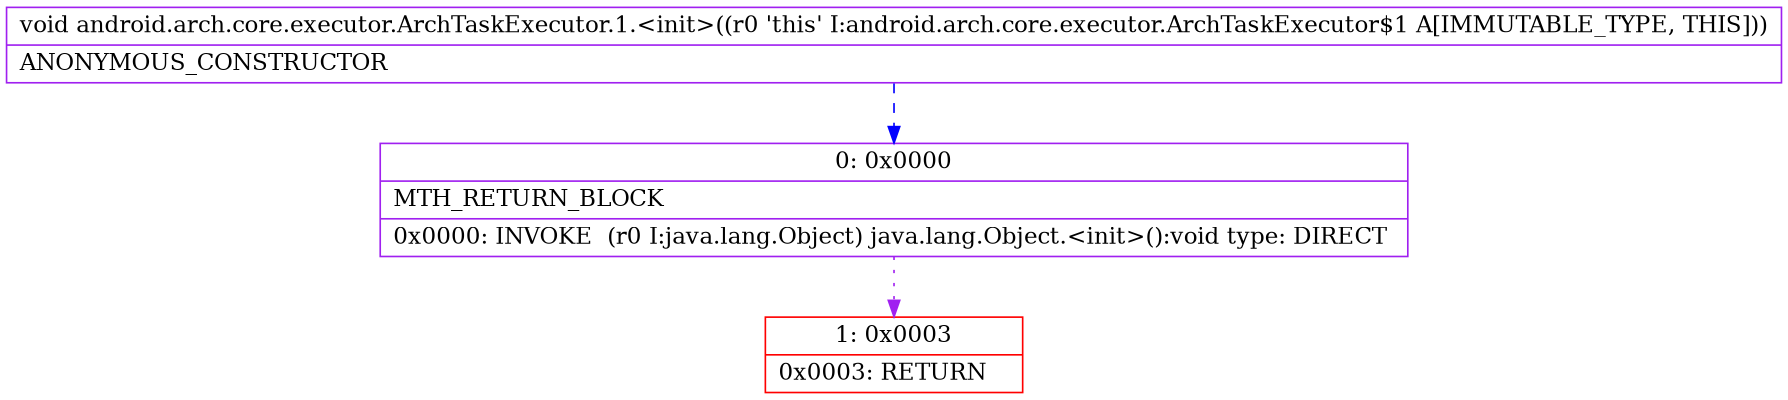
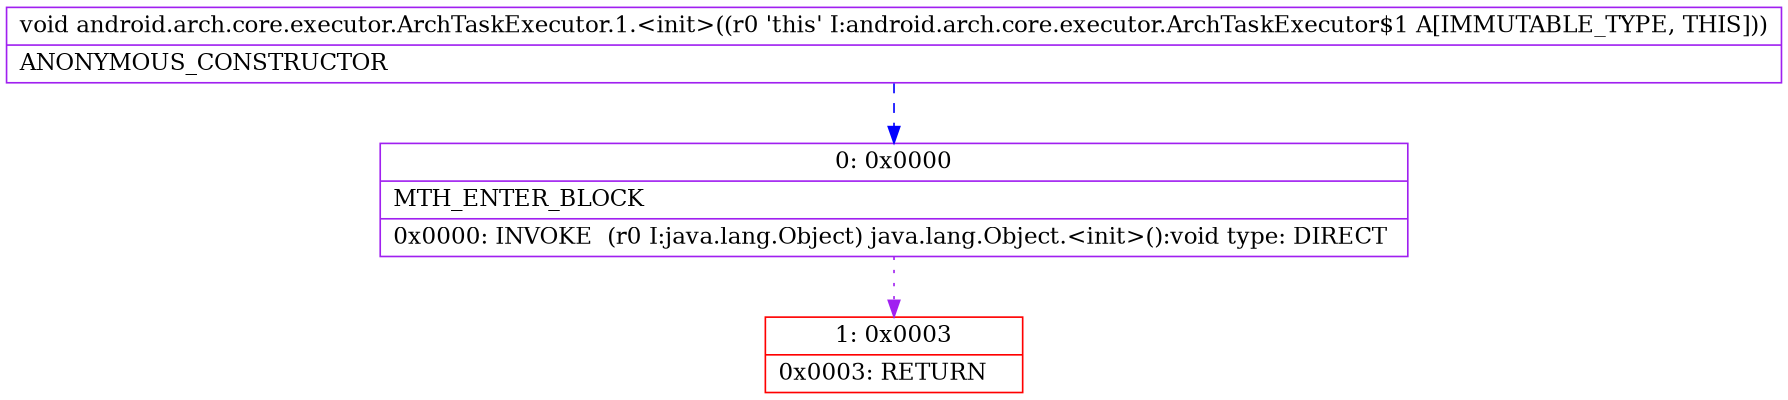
node "0: 0x0000": text "MTH_RETURN_BLOCK" -> "MTH_ENTER_BLOCK"
